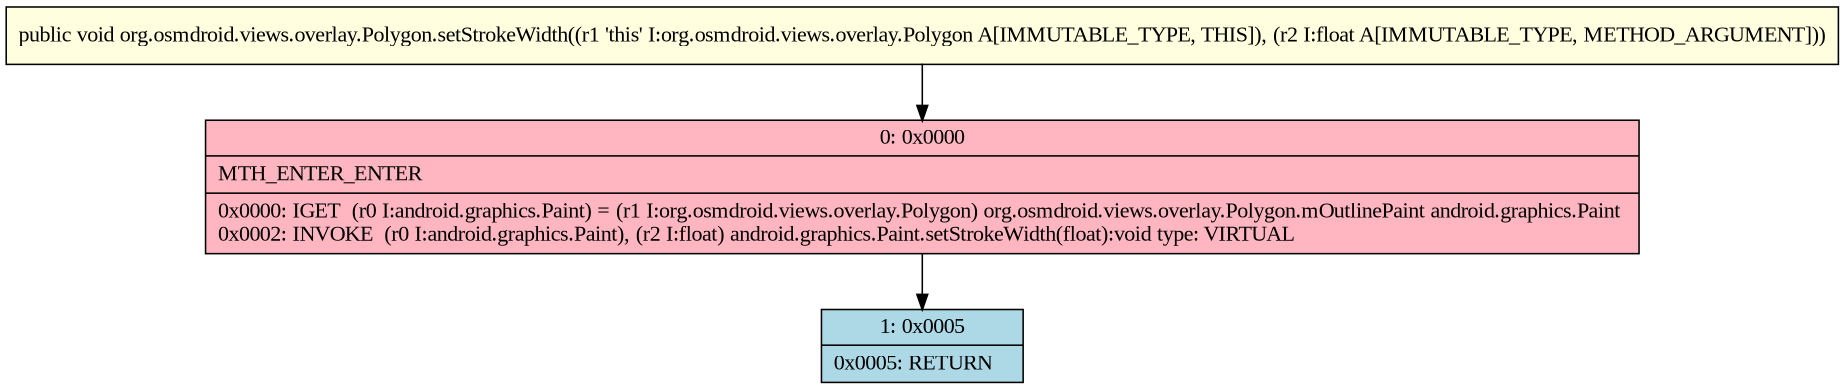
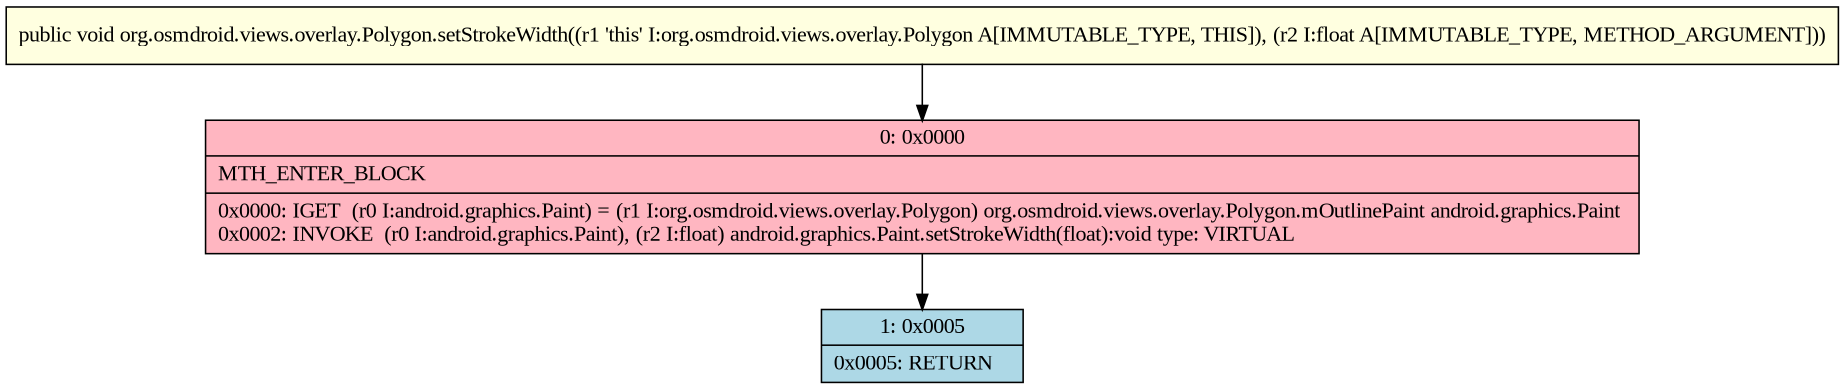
node "0: 0x0000": text "MTH_ENTER_ENTER" -> "MTH_ENTER_BLOCK"
